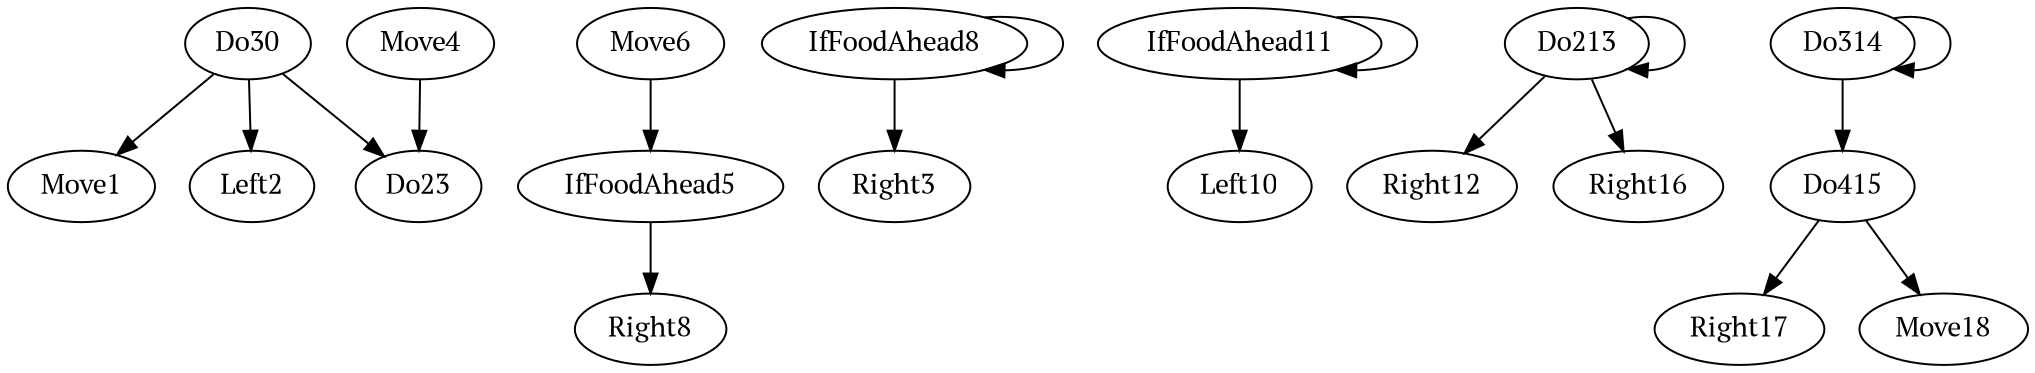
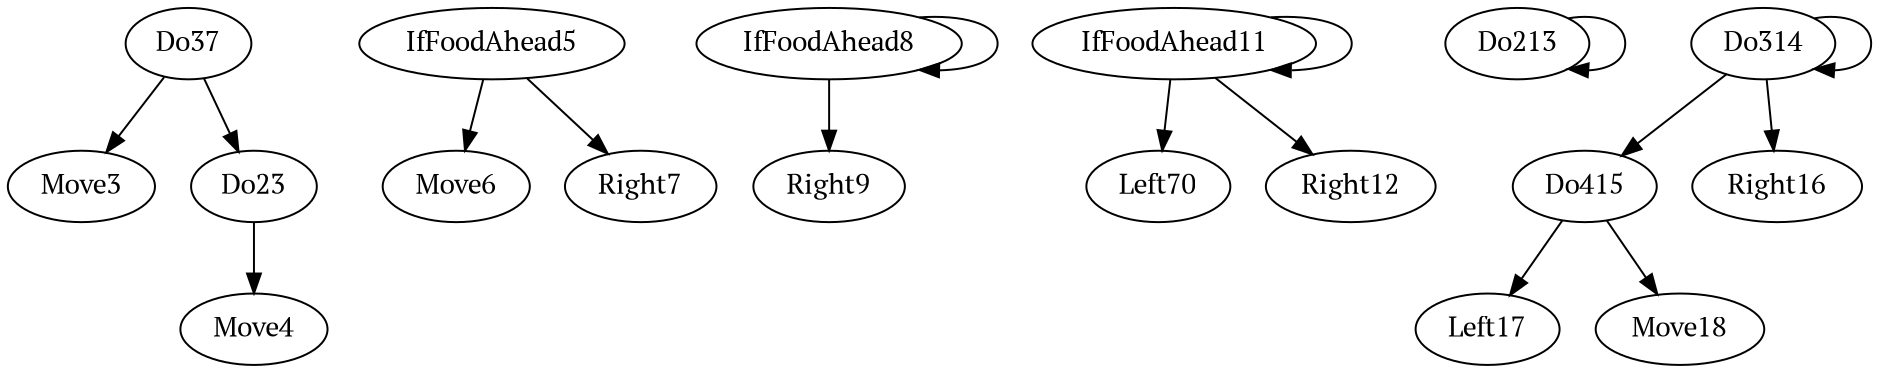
node "Do30": label "Do30" -> "Do37"
edge "Move4" -> "Do23": reversed
edge "Move6" -> "IfFoodAhead5": reversed
edge "Do213" -> "Right16": now "Do314" -> "Right16"
edge "Do213" -> "Right12": now "IfFoodAhead11" -> "Right12"
node "Move1": label "Move1" -> "Move3"
node "Left2": removed
node "Right3": label "Right3" -> "Right9"
node "Left10": label "Left10" -> "Left70"
node "Right8": label "Right8" -> "Right7"
node "Right17": label "Right17" -> "Left17"
